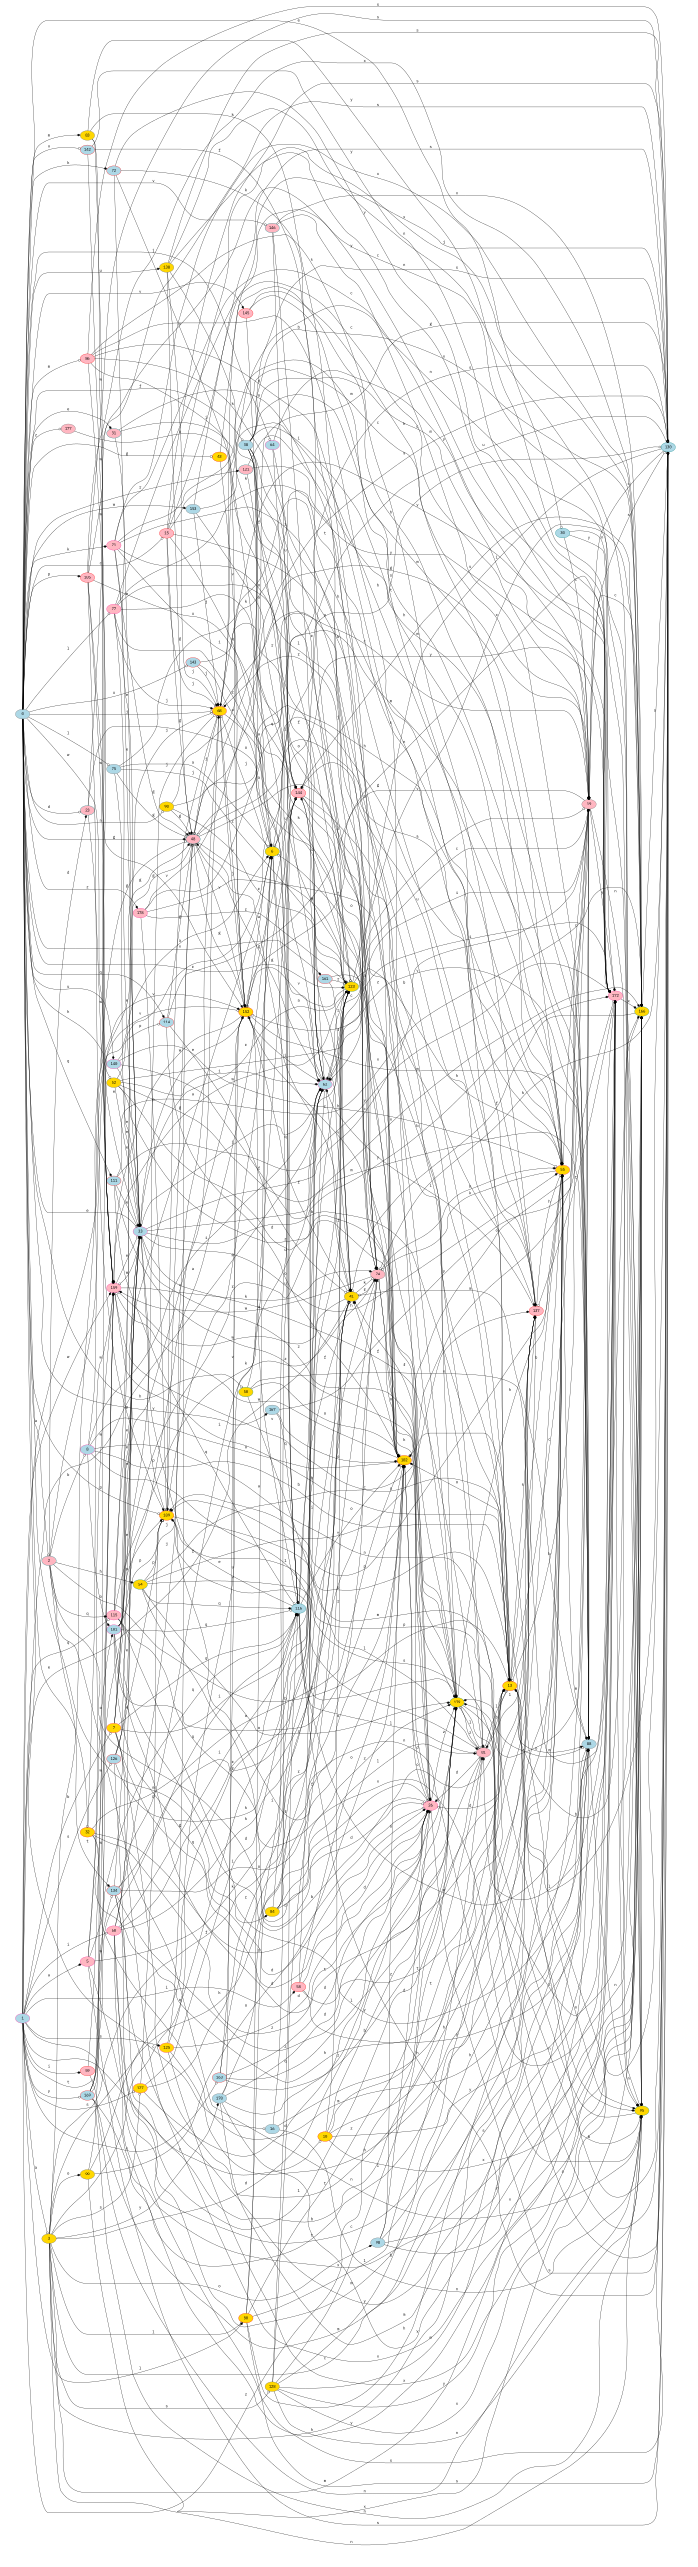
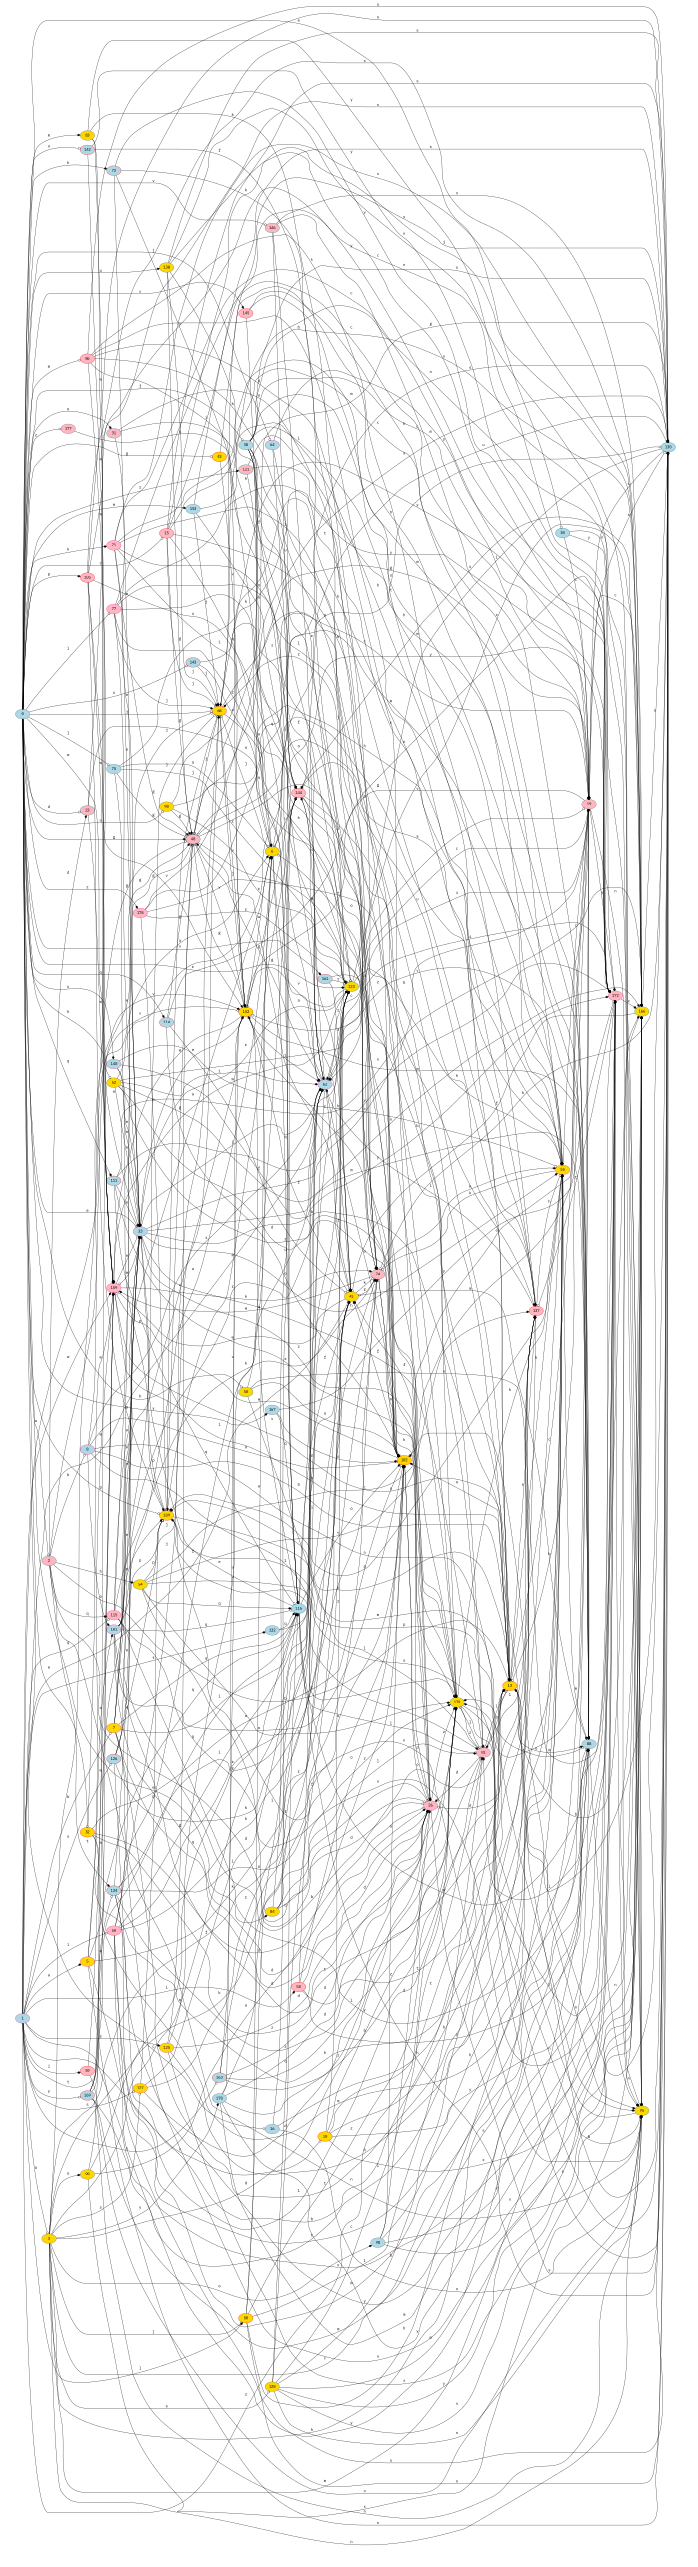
edge "140" -> "114": now "140" -> "109"
edge "62" -> "102": added, label "o"
node "132": added
node "5": fillcolor lightpink -> gold
